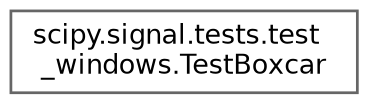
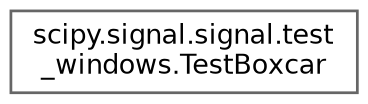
node "scipy.signal.tests.test _windows.TestBoxcar": label "scipy.signal.tests.test _windows.TestBoxcar" -> "scipy.signal.signal.test _windows.TestBoxcar"
